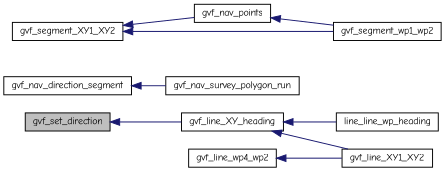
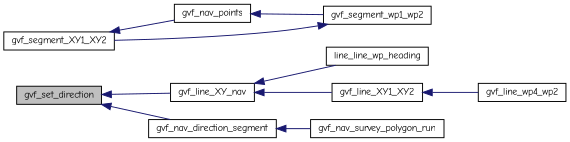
edge "gvf_segment_wp1_wp2" -> "gvf_segment_XY1_XY2": reversed
edge "gvf_nav_direction_segment" -> "gvf_set_direction": added
node "gvf_line_XY_heading": label "gvf_line_XY_heading" -> "gvf_line_XY_nav"
edge "gvf_line_XY1_XY2" -> "gvf_line_wp4_wp2": reversed
